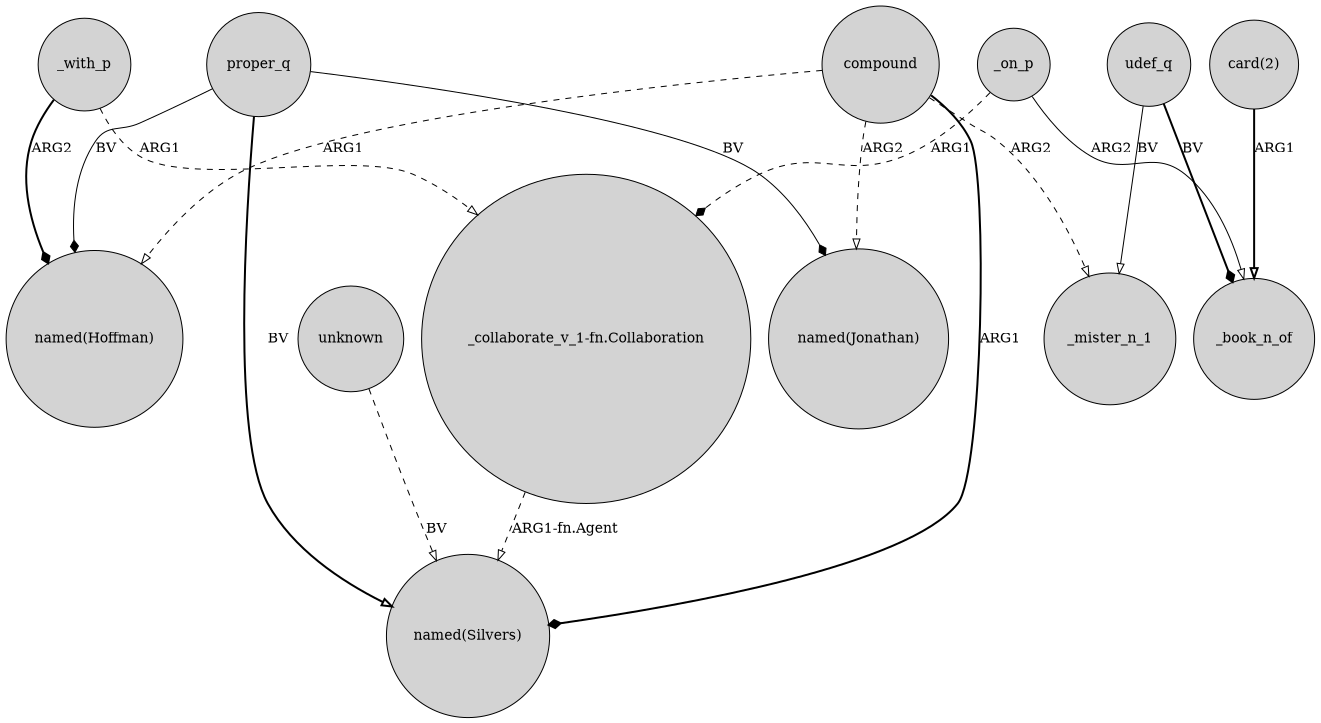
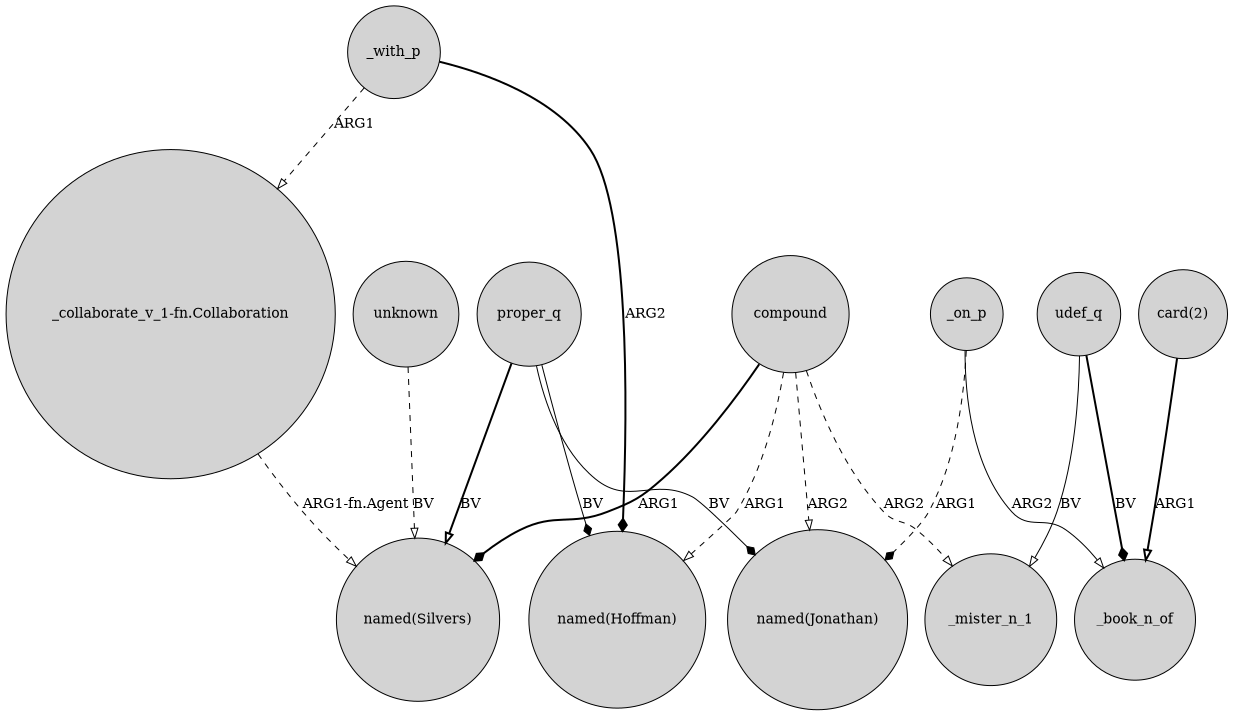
edge "_on_p" -> "_collaborate_v_1-fn.Collaboration": now "_on_p" -> "named(Jonathan)"
